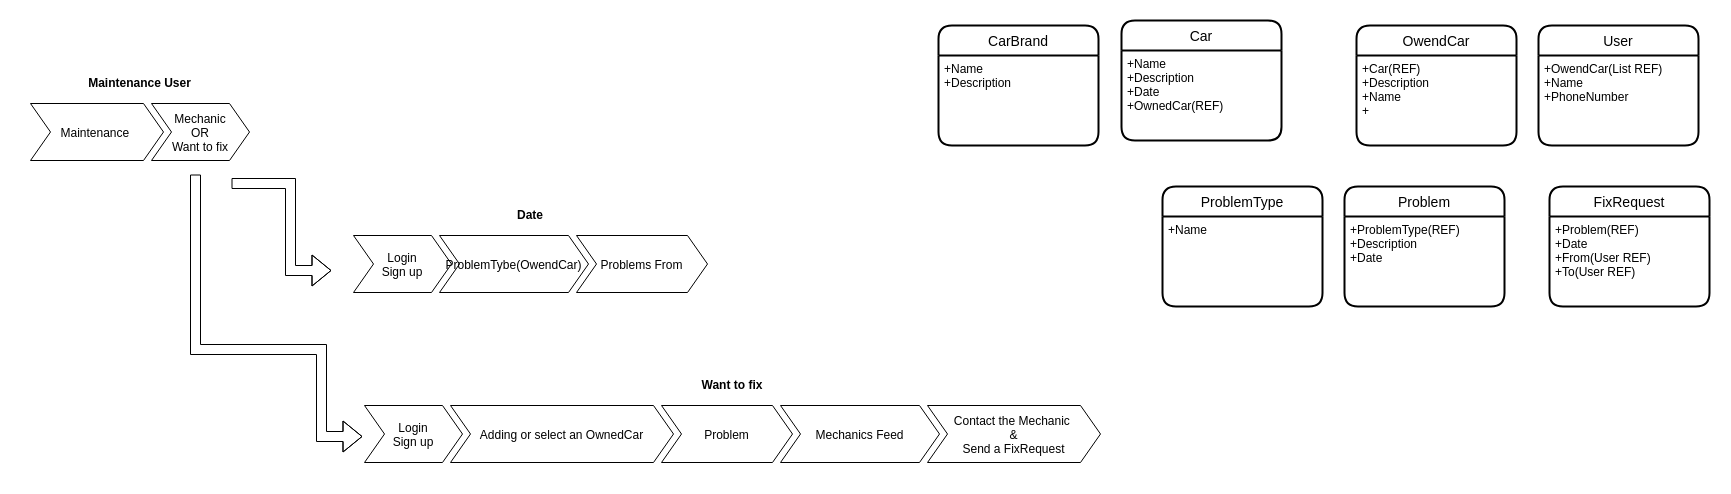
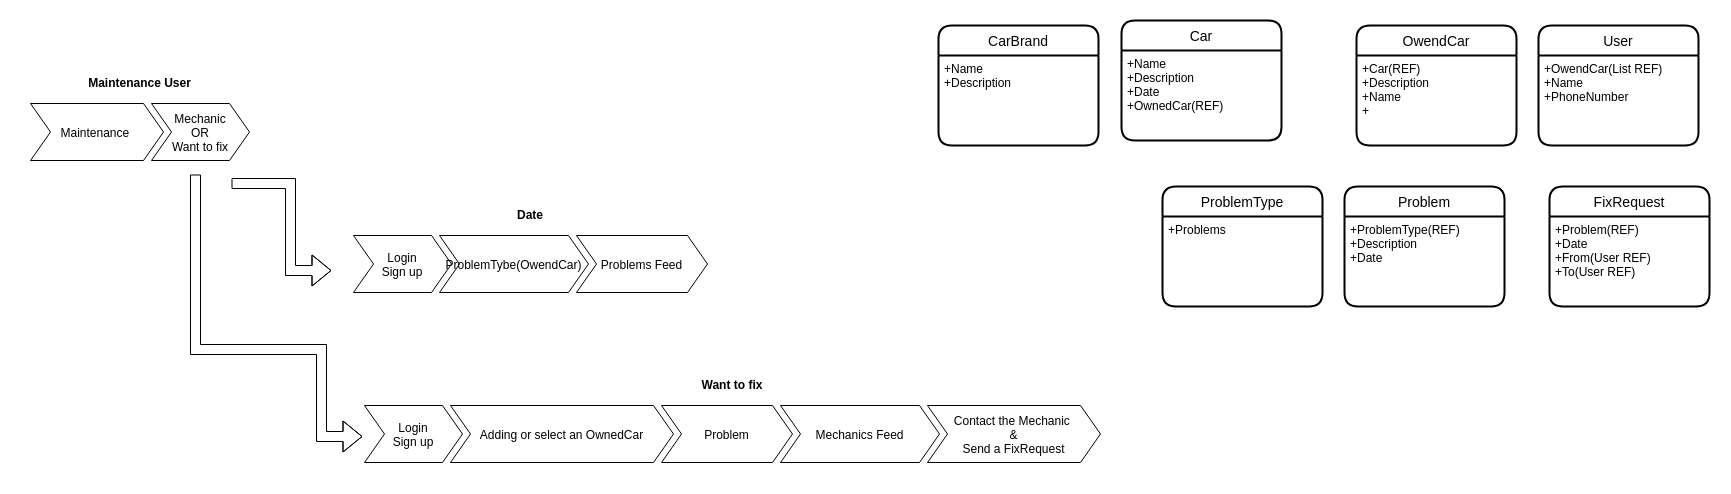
node "+Name": label "+Name" -> "+Problems"
node "Problems From": label "Problems From" -> "Problems Feed"
